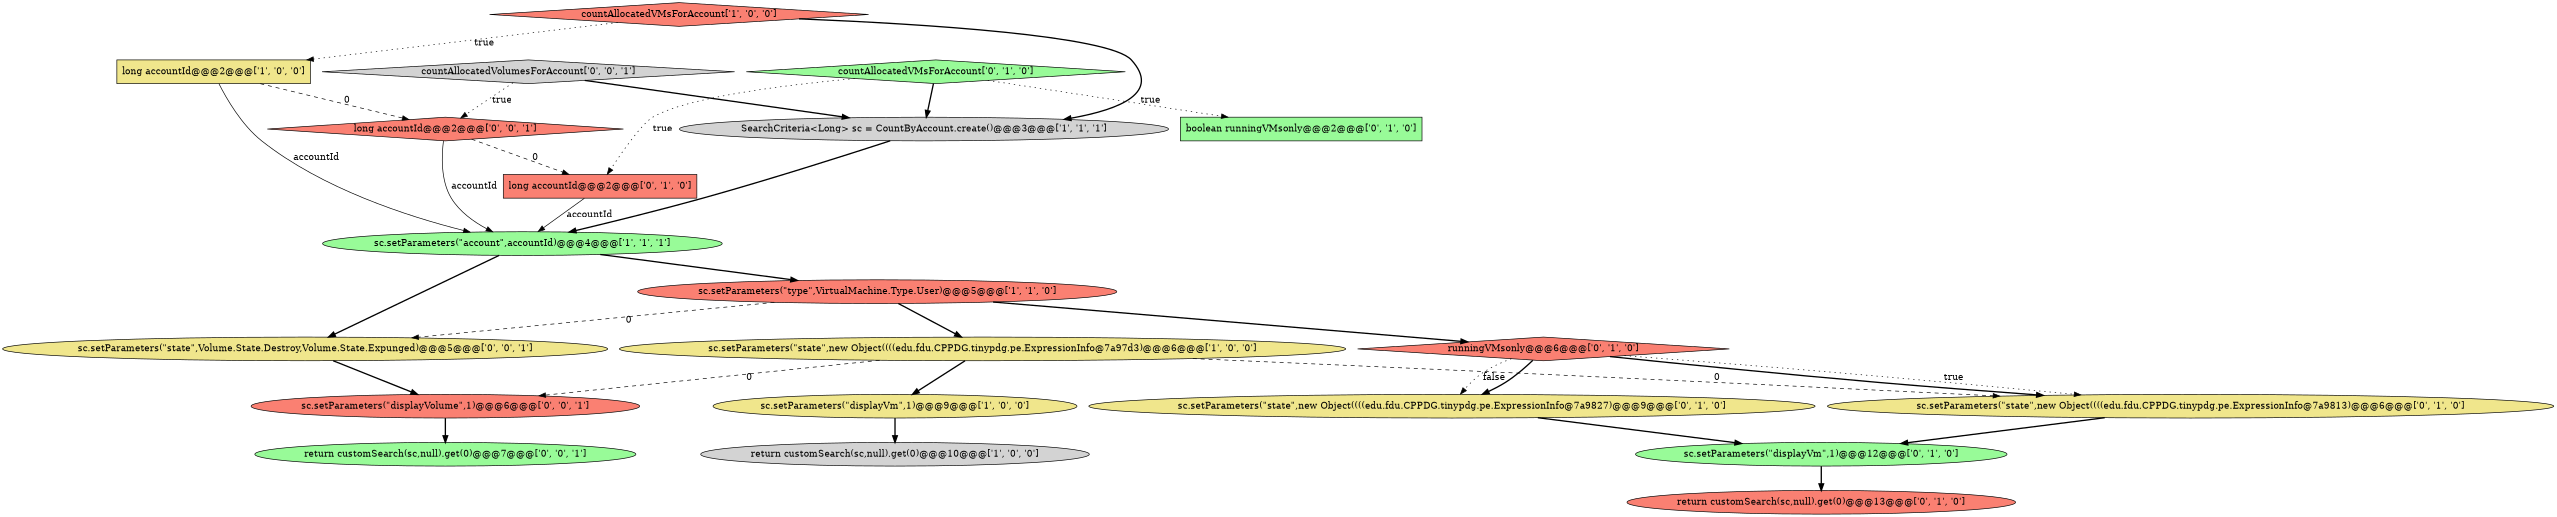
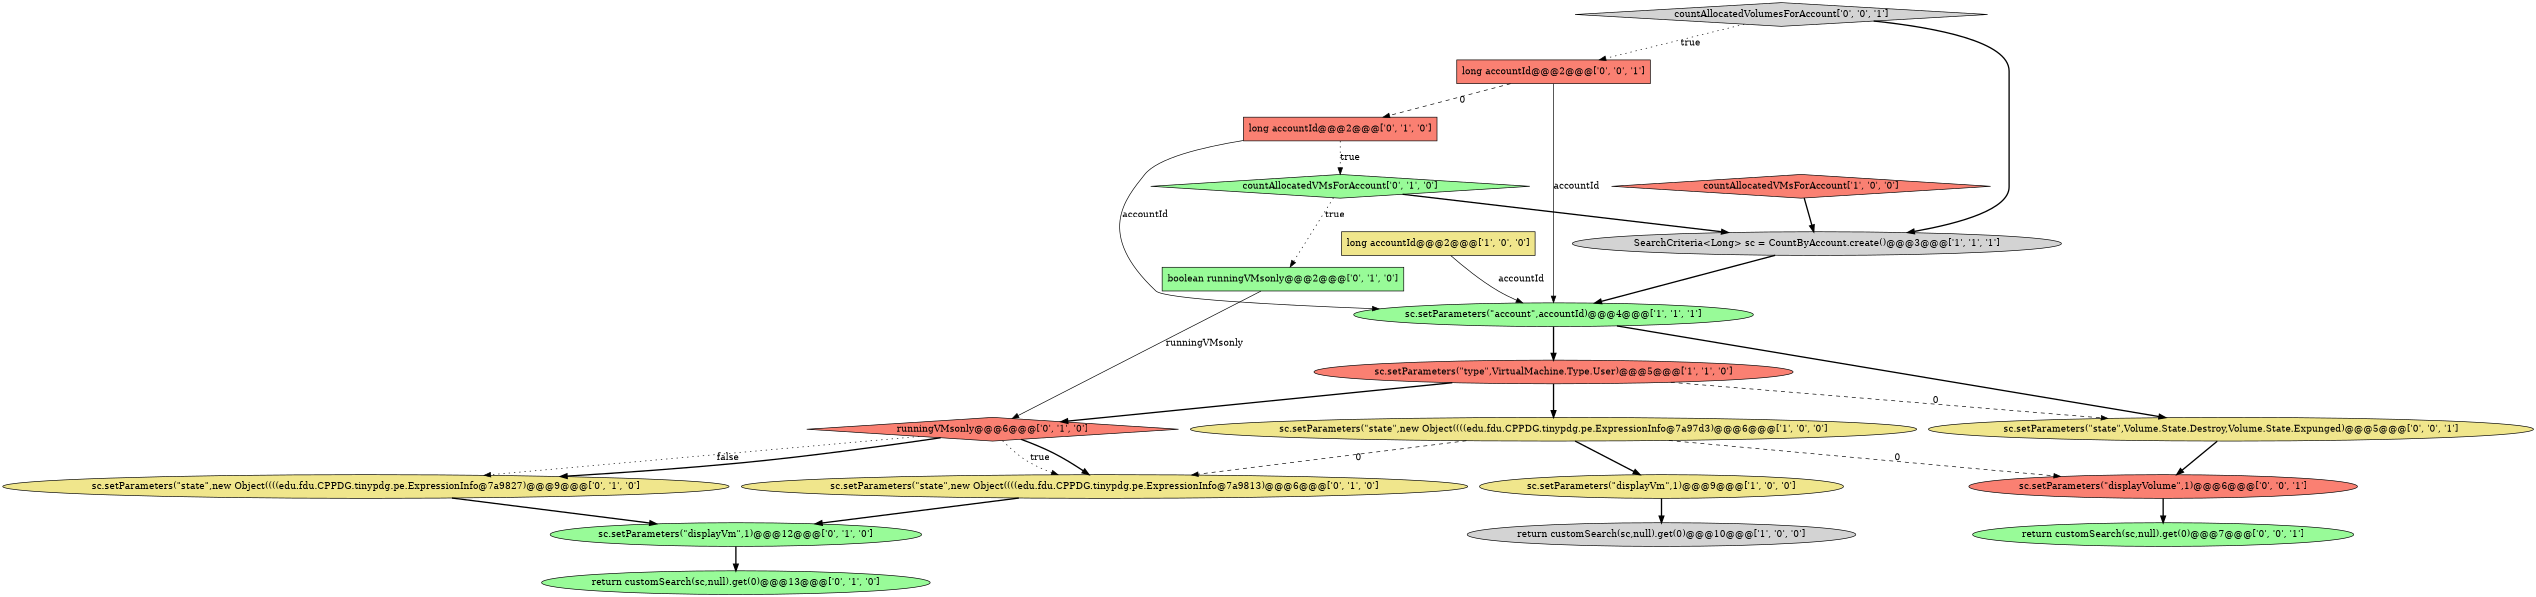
edge "countAllocatedVMsForAccount['1', '0', '0']" -> "long accountId@@@2@@@['1', '0', '0']": removed, label "true"
edge "countAllocatedVMsForAccount['0', '1', '0']" -> "long accountId@@@2@@@['0', '1', '0']": reversed
edge "long accountId@@@2@@@['1', '0', '0']" -> "long accountId@@@2@@@['0', '0', '1']": removed, label "0"
node "long accountId@@@2@@@['0', '0', '1']": shape diamond -> box
edge "boolean runningVMsonly@@@2@@@['0', '1', '0']" -> "runningVMsonly@@@6@@@['0', '1', '0']": added, label "runningVMsonly"
node "return customSearch(sc,null).get(0)@@@13@@@['0', '1', '0']": fillcolor salmon -> palegreen
